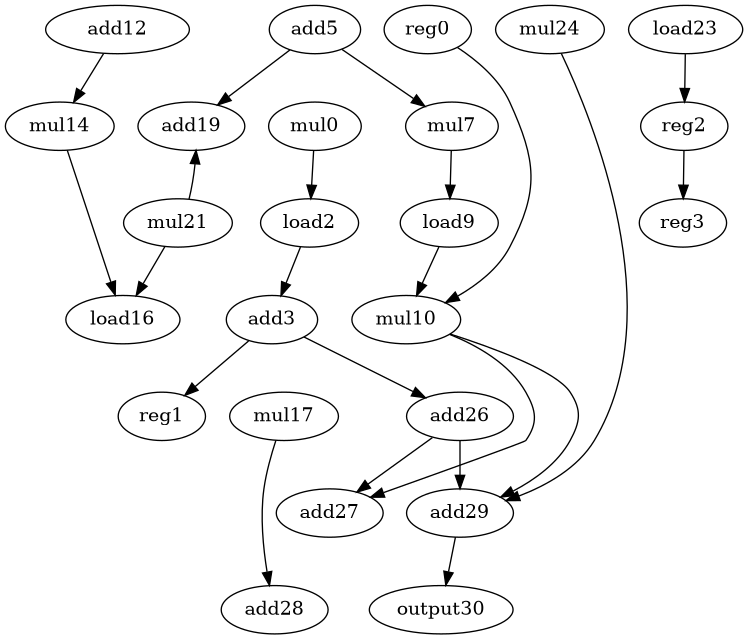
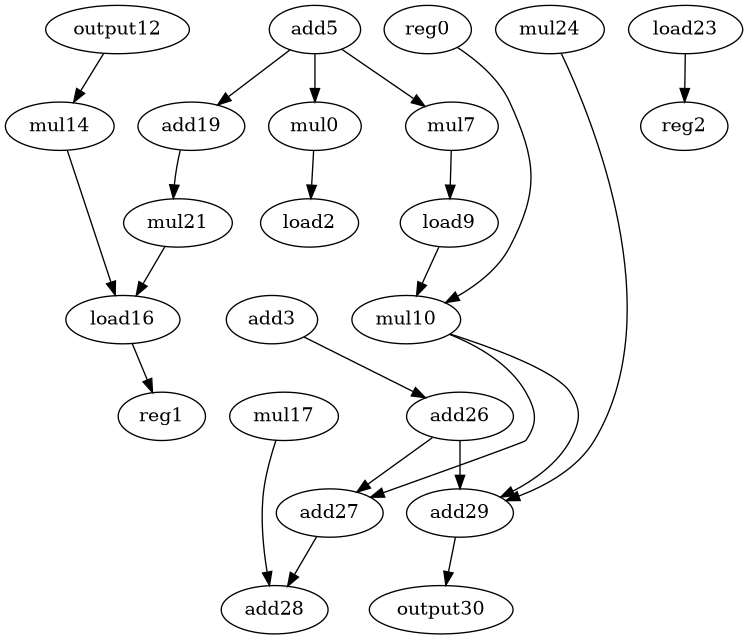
node "add12": label "add12" -> "output12"
edge "add5" -> "mul0": added
edge "mul21" -> "add19": reversed
node "reg3": removed
edge "load2" -> "add3": removed
edge "add3" -> "reg1": now "load16" -> "reg1"
edge "add27" -> "add28": added
